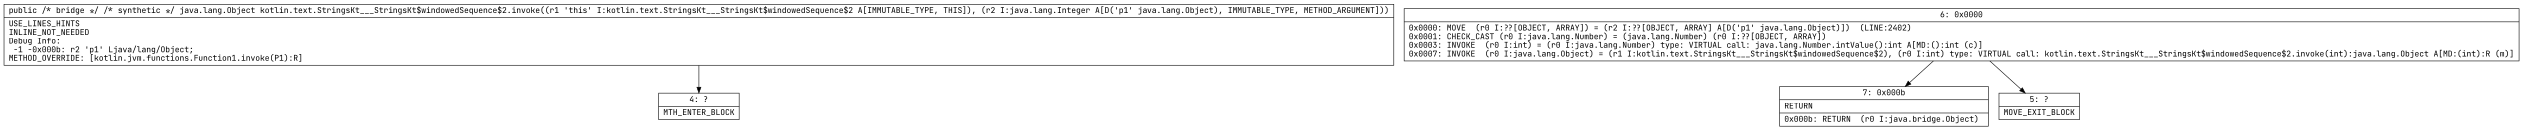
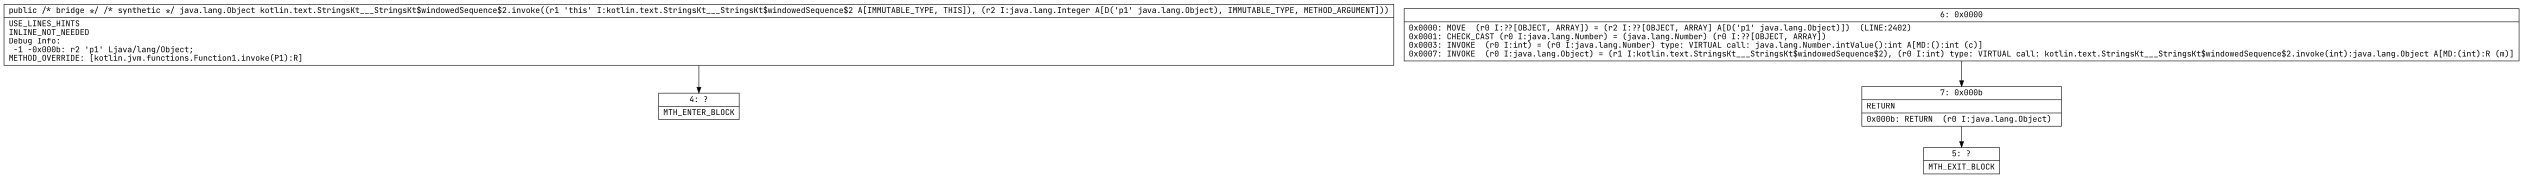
edge "6: 0x0000" -> "5: ?": now "7: 0x000b" -> "5: ?"
node "5: ?": text "MOVE_EXIT_BLOCK" -> "MTH_EXIT_BLOCK"
node "7: 0x000b": text "0x000b: RETURN  (r0 I:java.bridge.Object)" -> "0x000b: RETURN  (r0 I:java.lang.Object)"
